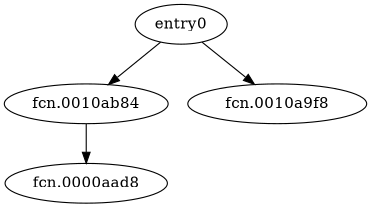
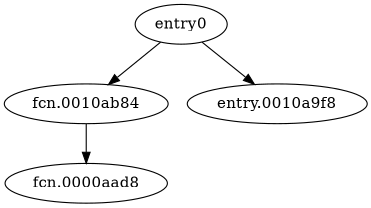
node "fcn.0010a9f8": label "fcn.0010a9f8" -> "entry.0010a9f8"
